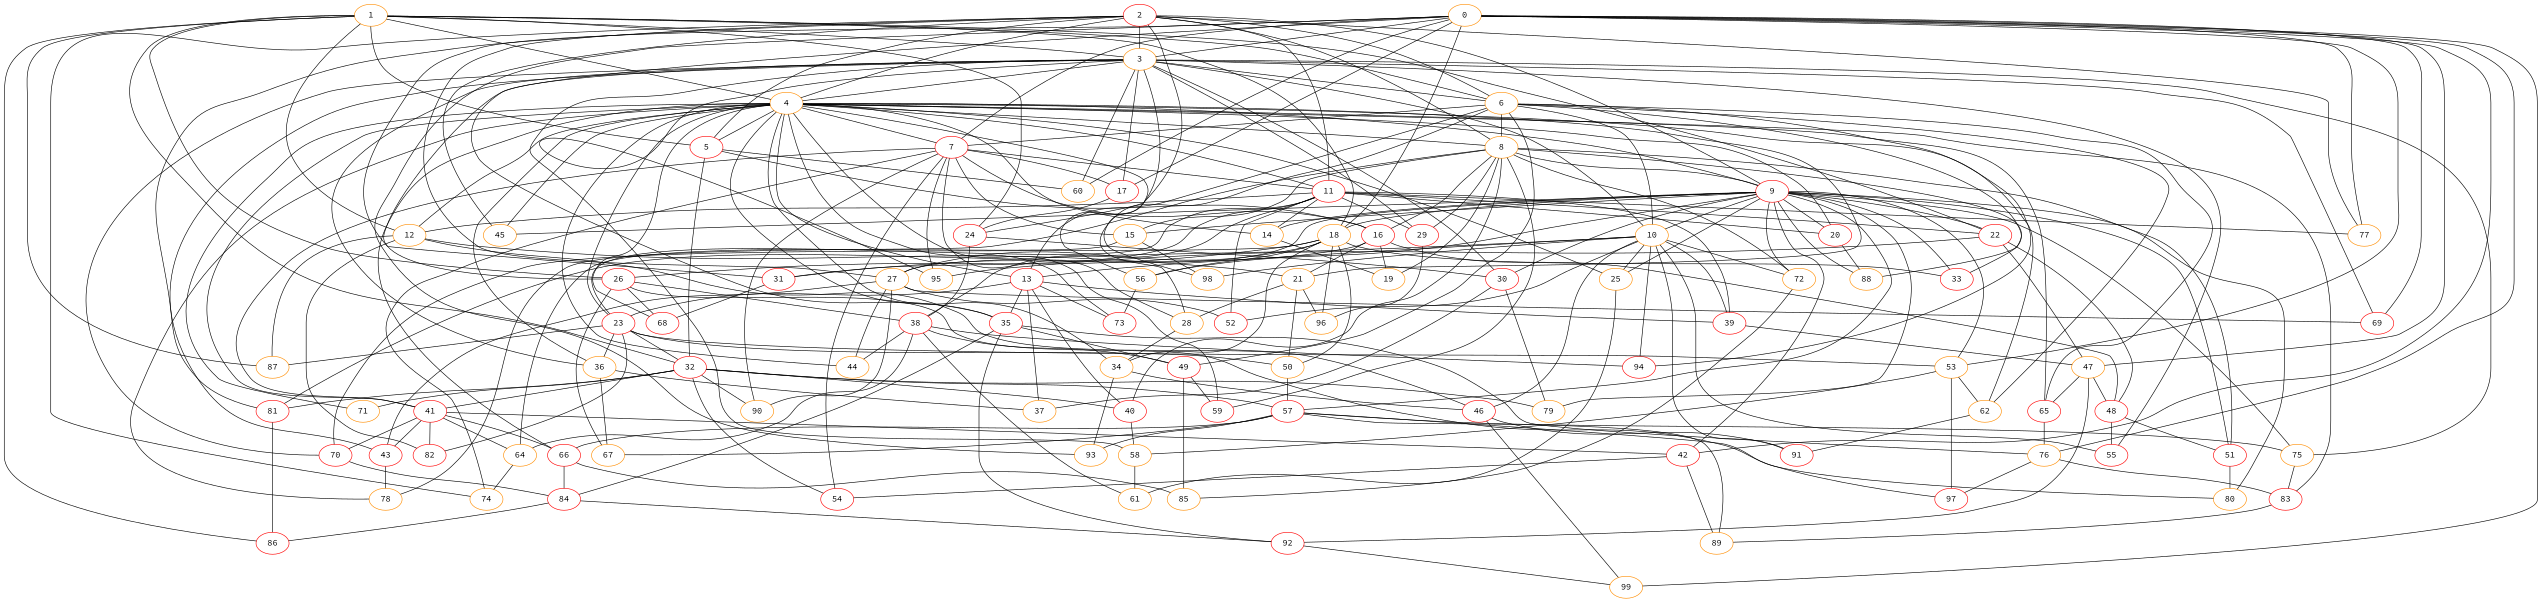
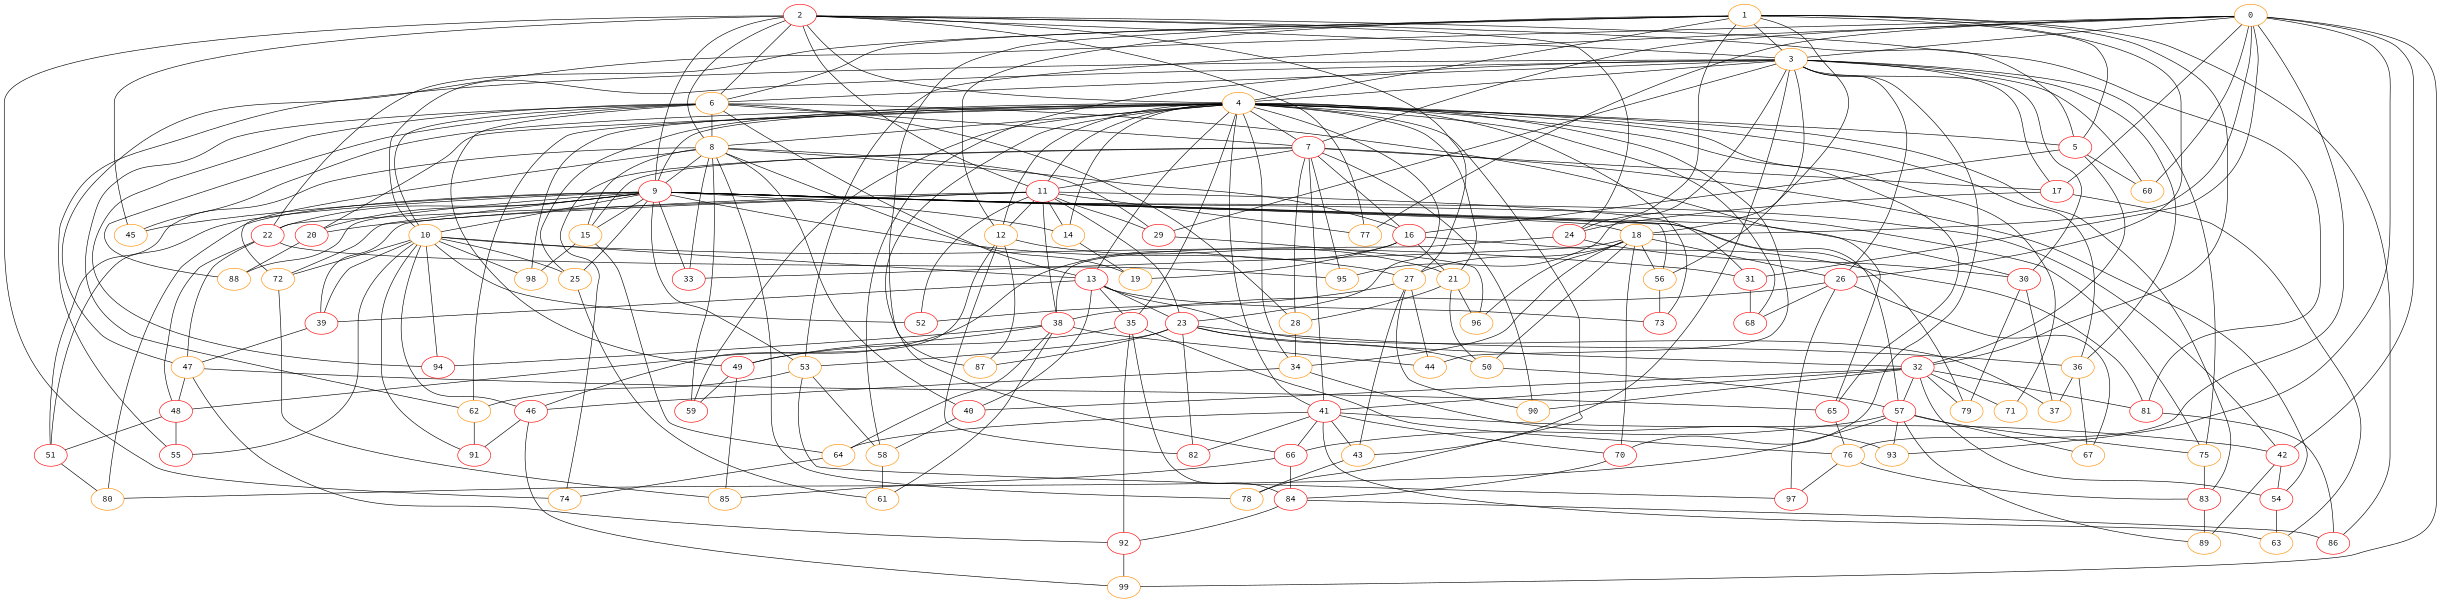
edge "0" -- "35": removed
node "69": removed
node "43": color red -> darkorange
node "63": added
